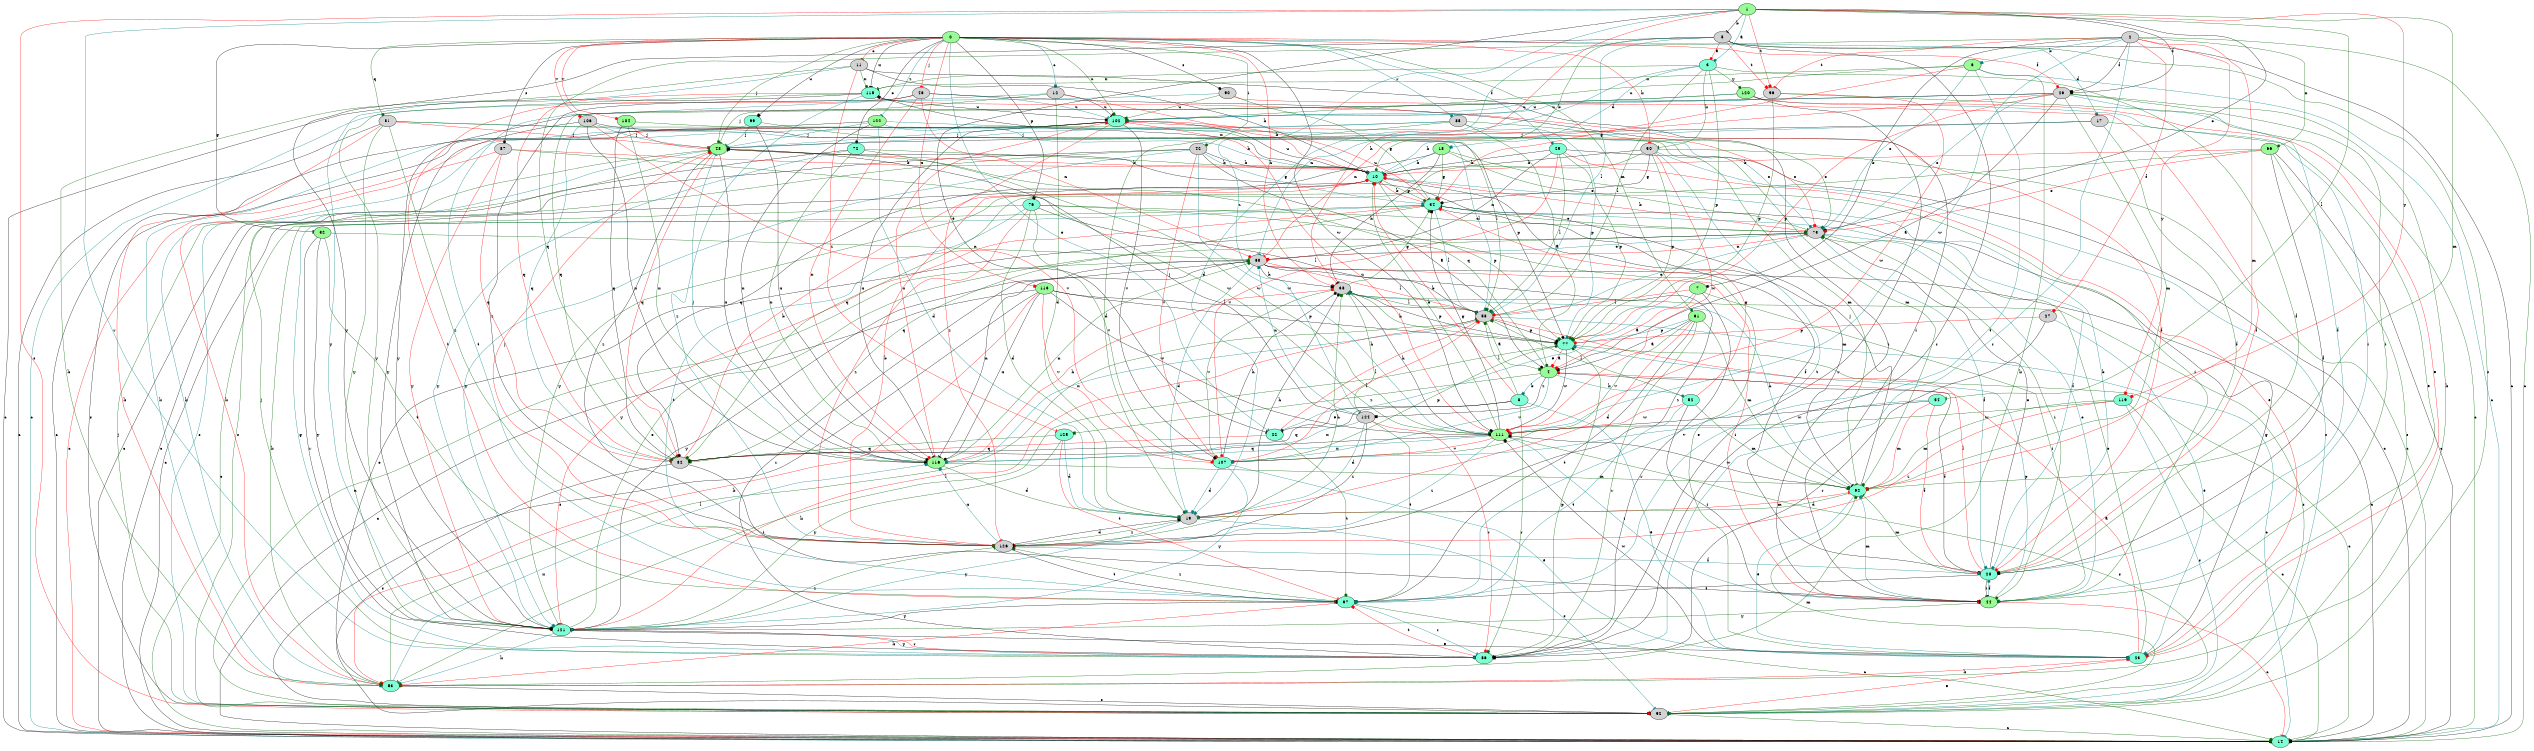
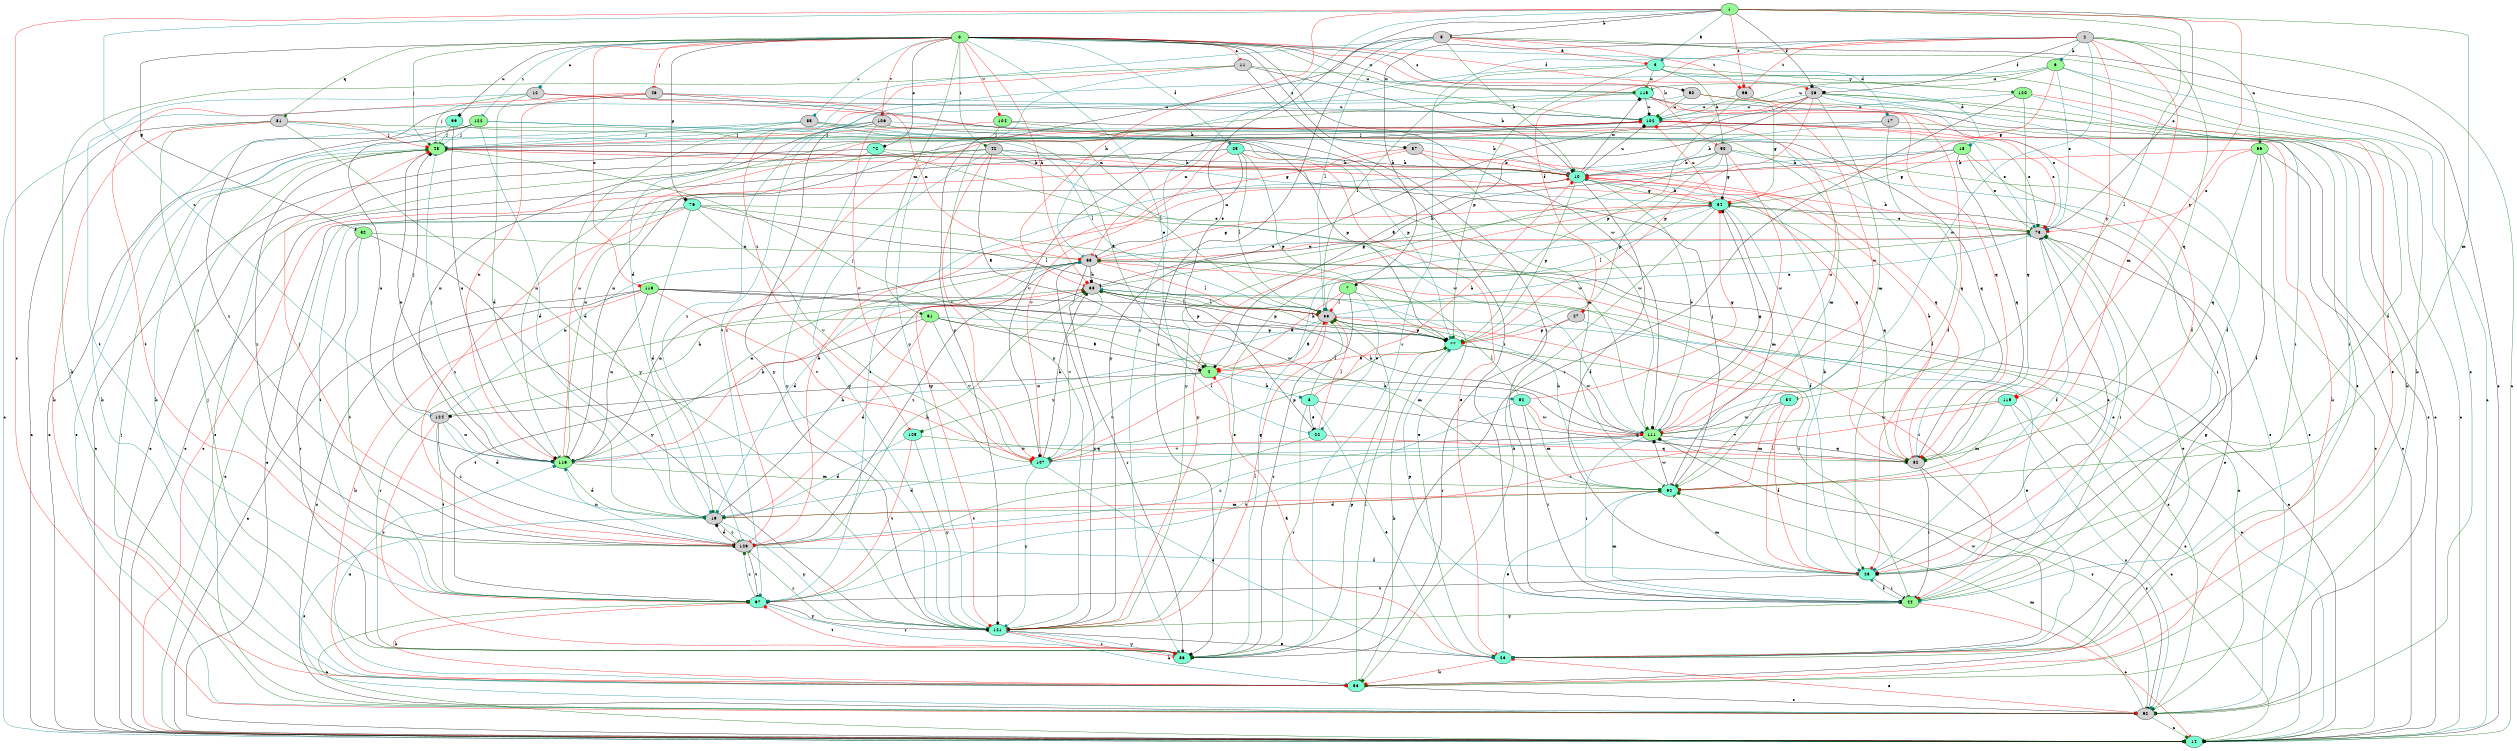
edge "68" -> "34": added, label "g"
edge "4" -> "48": label "q" -> "j"
edge "4" -> "28": removed, label "f"
